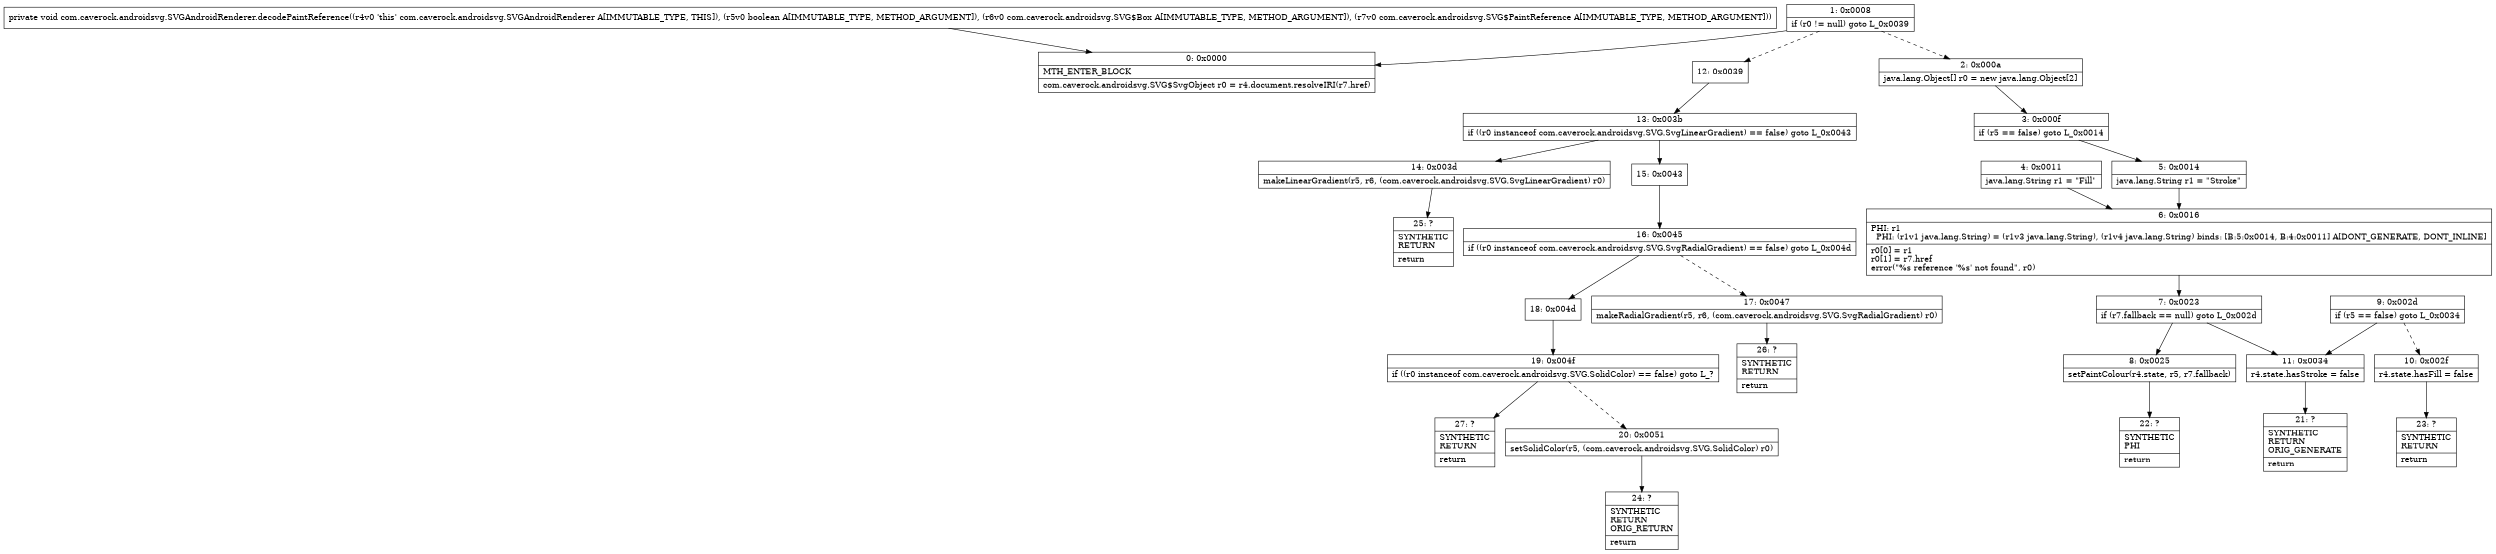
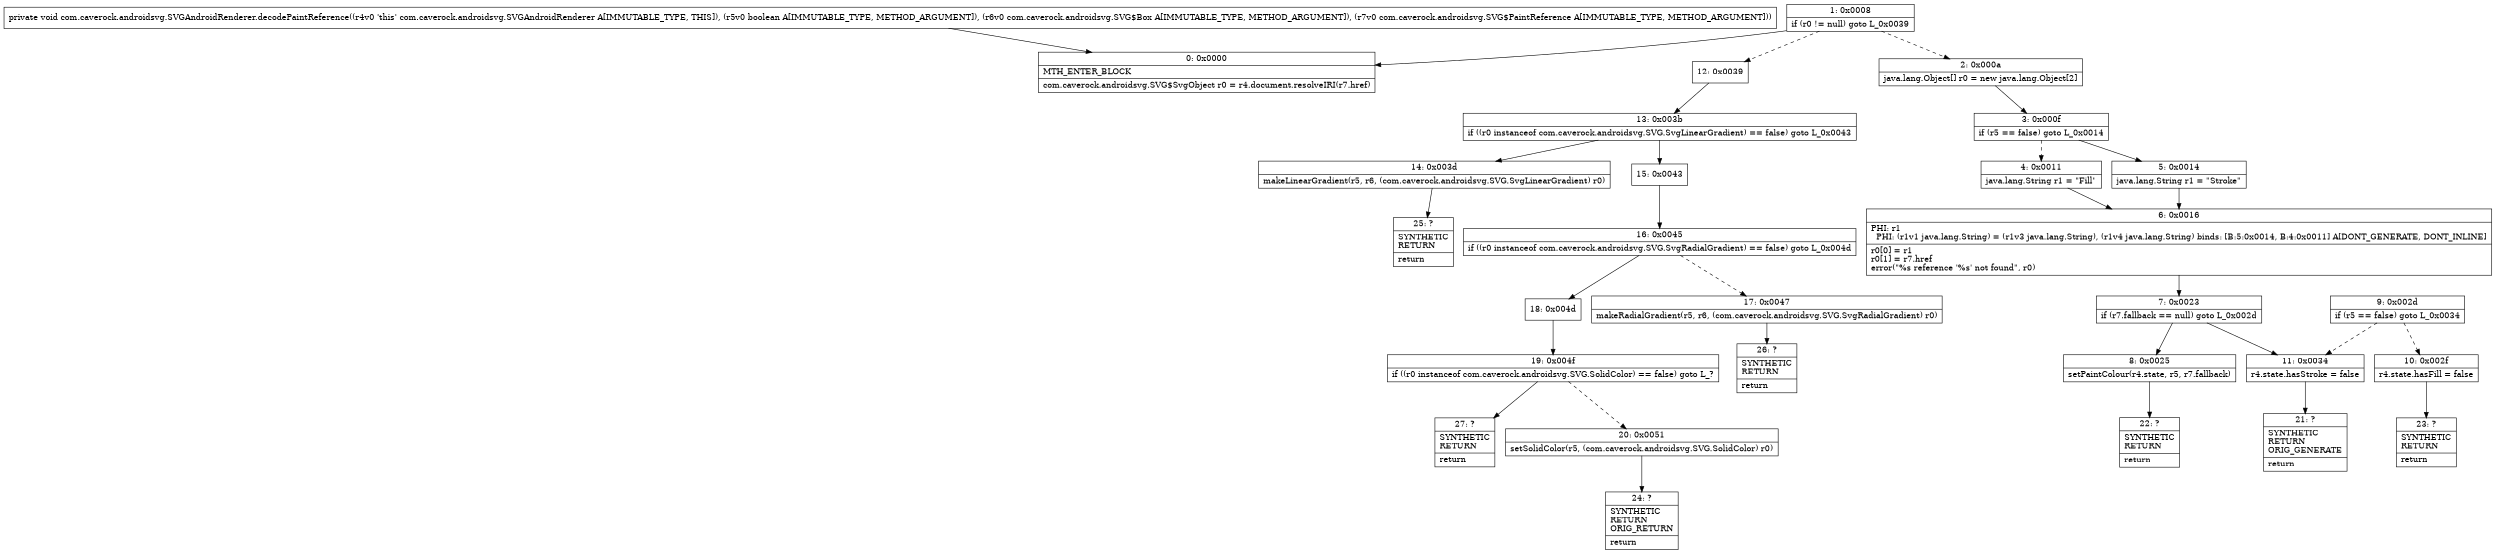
edge "3: 0x000f" -> "4: 0x0011": added
edge "9: 0x002d" -> "11: 0x0034": style solid -> dashed
node "22: ?": text "PHI" -> "RETURN"
